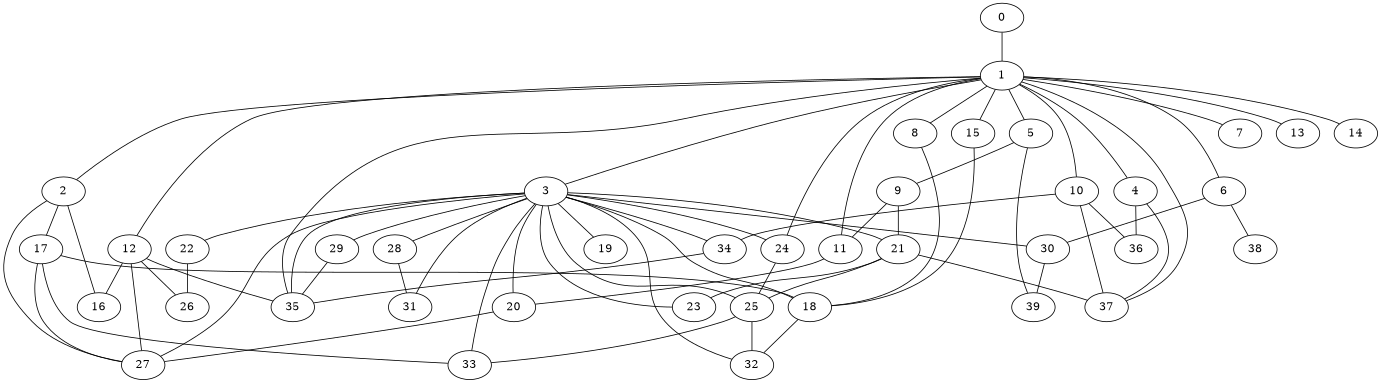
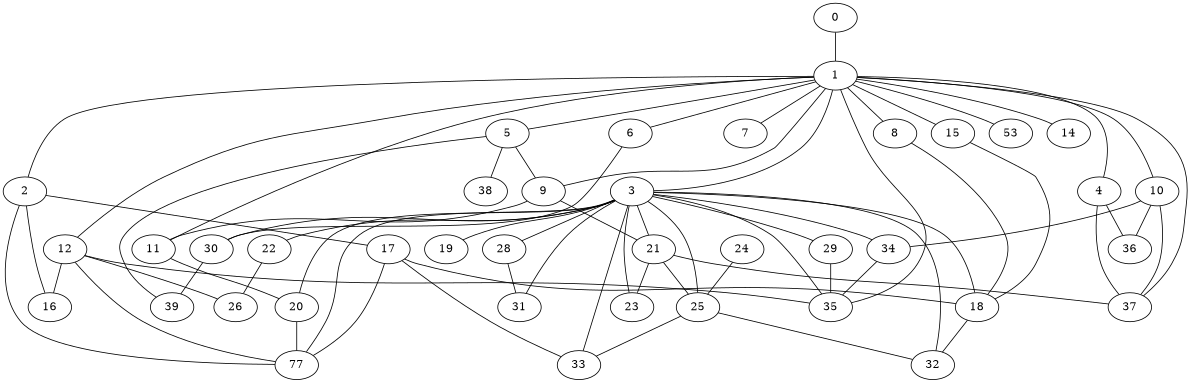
edge "1" -- "24": now "1" -- "9"
node "13": label "13" -> "53"
edge "3" -- "24": removed
edge "6" -- "38": now "5" -- "38"
node "27": label "27" -> "77"
